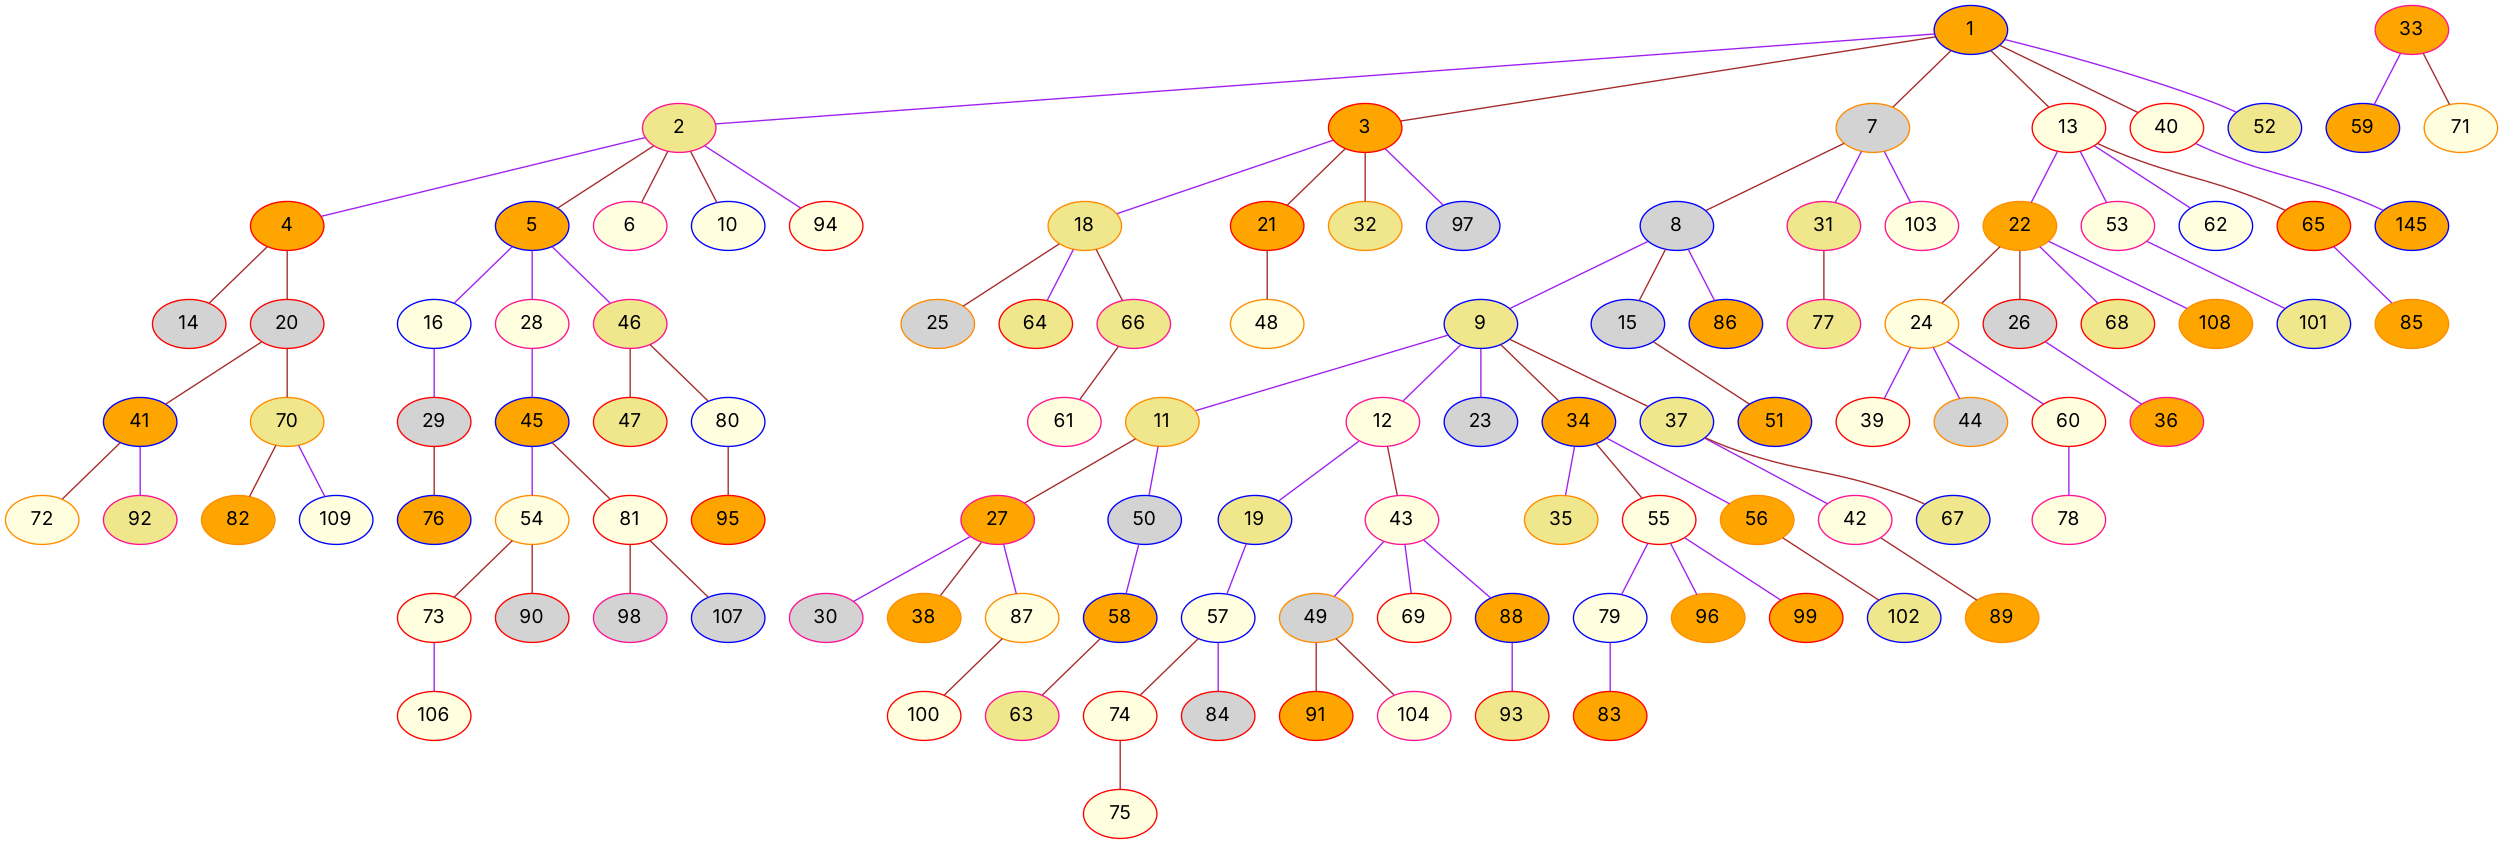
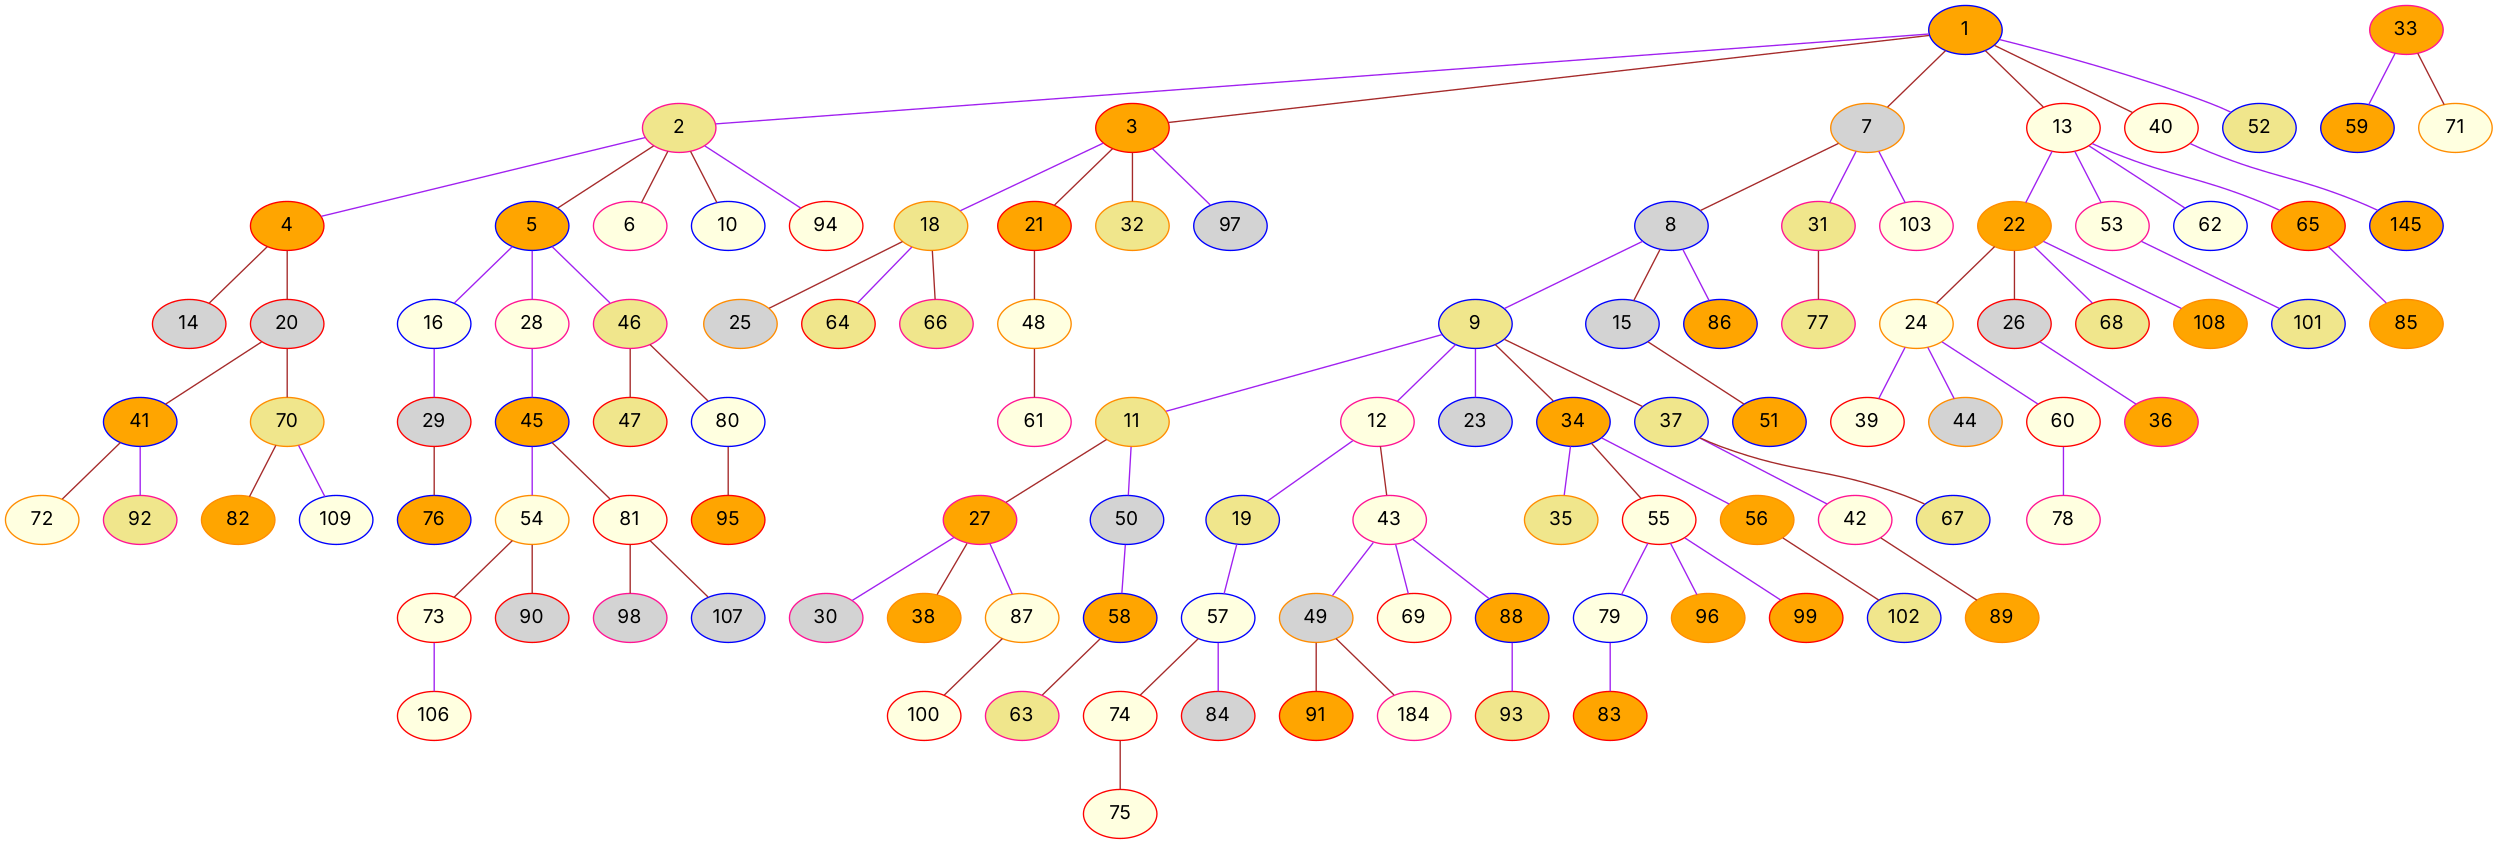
edge "13" -- "65": color brown -> purple
edge "66" -- "61": now "48" -- "61"
node "104": label "104" -> "184"
